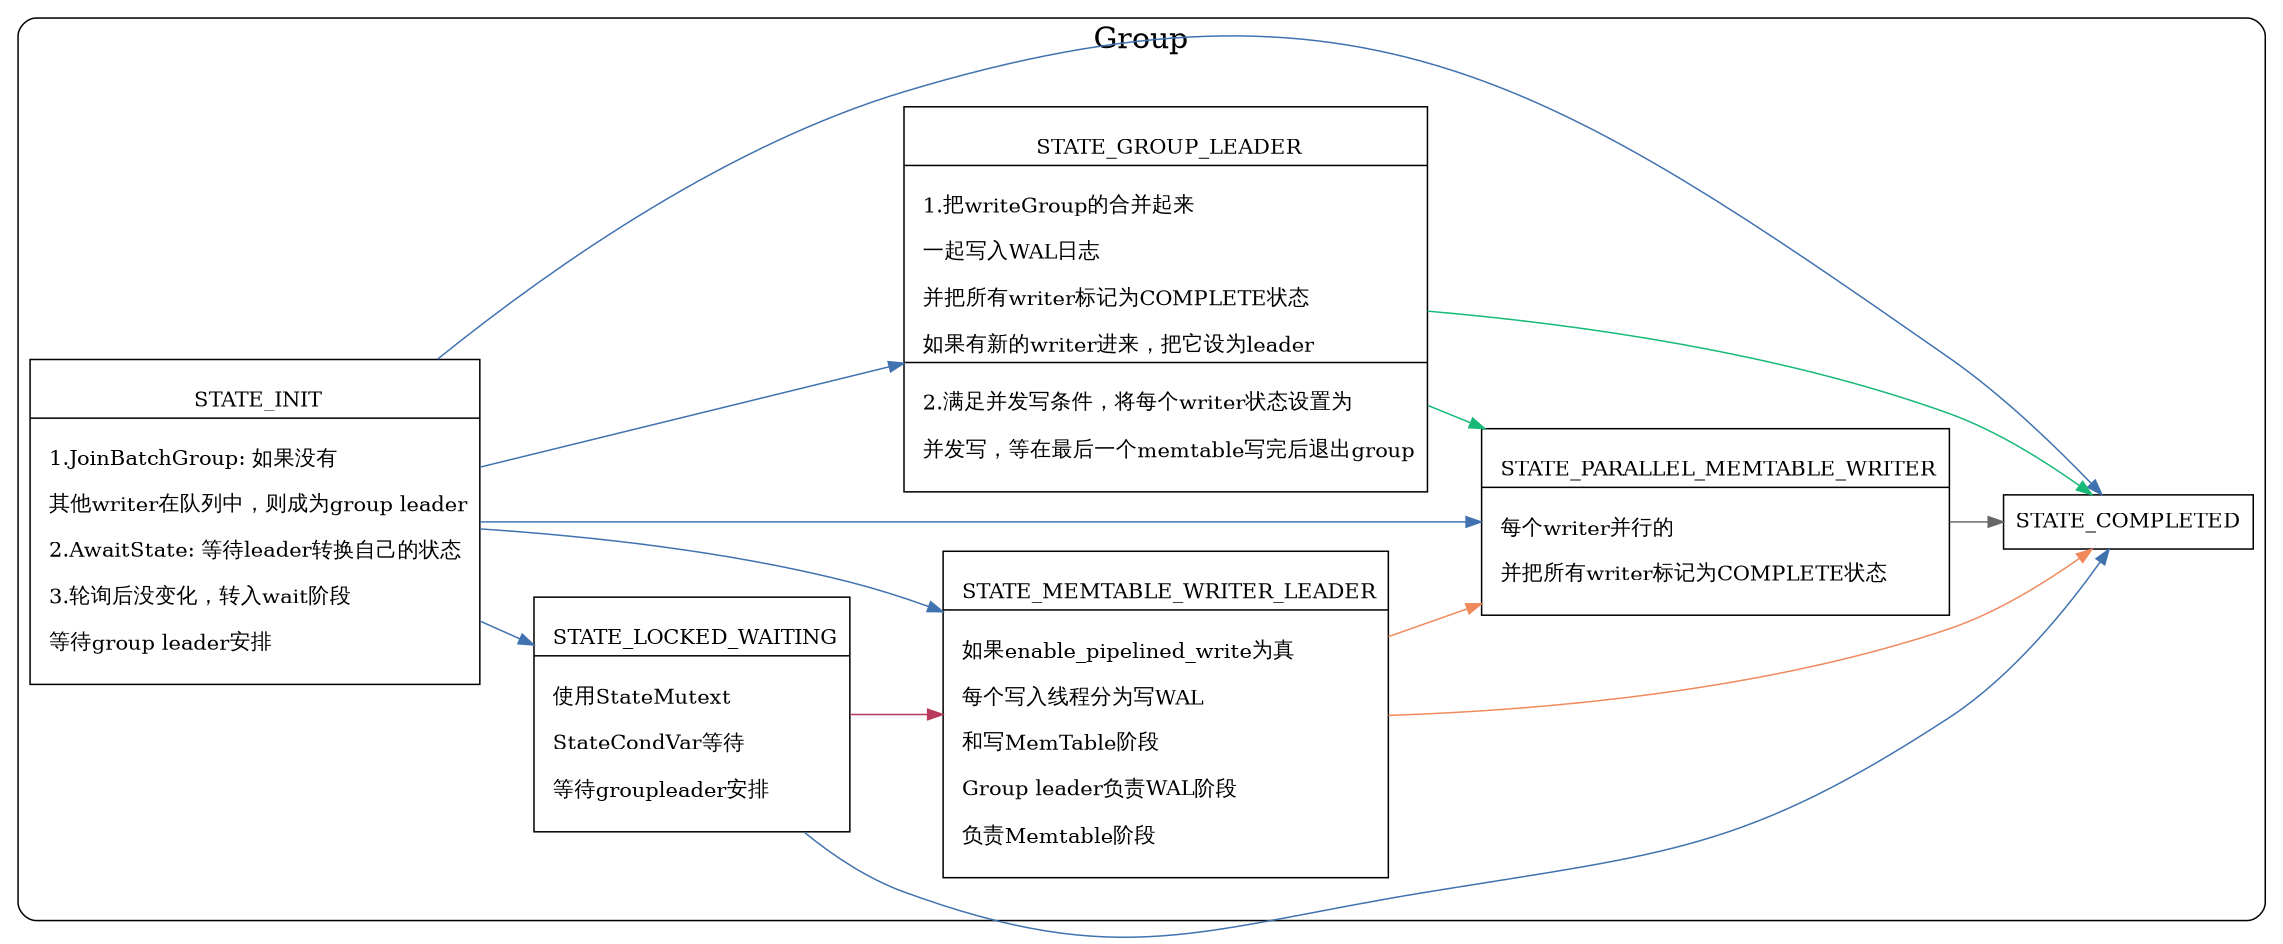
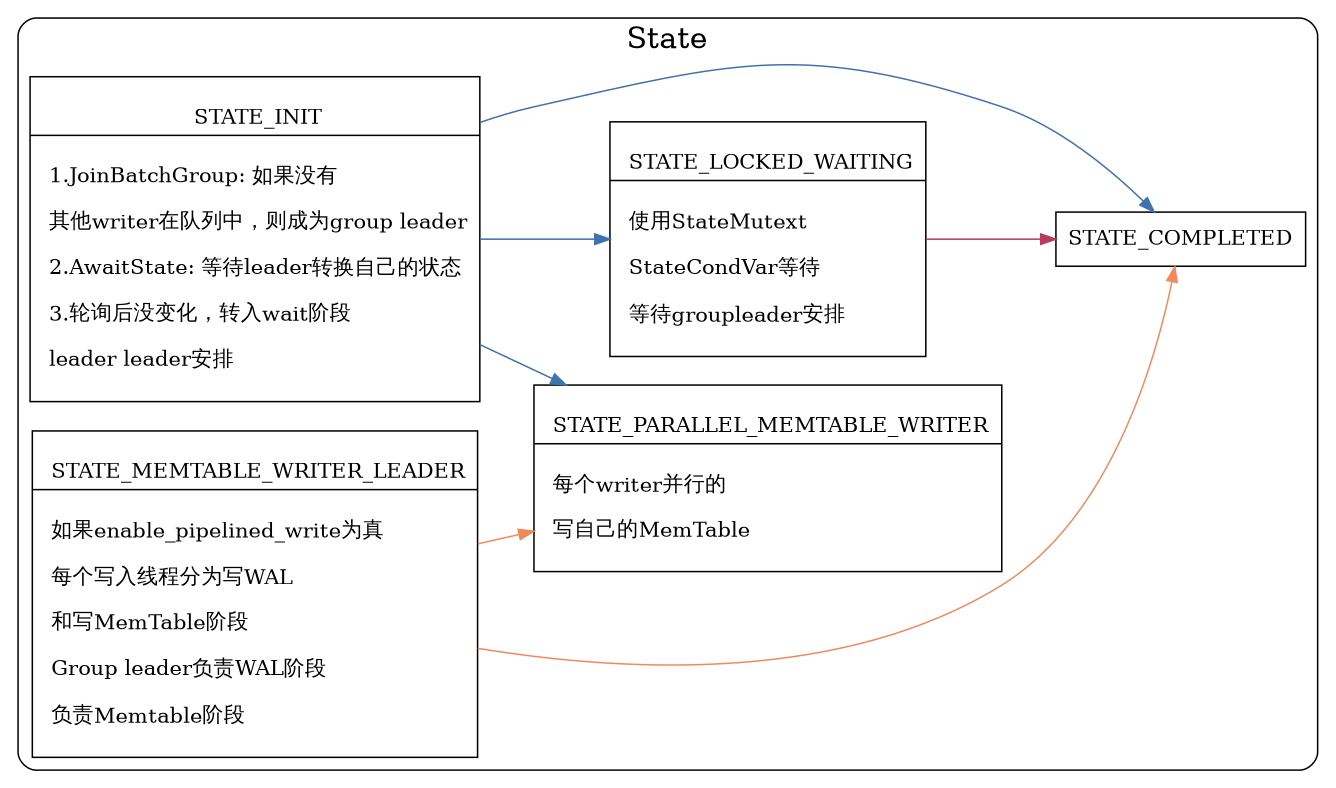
cluster "Group": label "Group" -> "State"
node "STATE_GROUP_LEADER": removed
edge "STATE_PARALLEL_MEMTABLE_WRITER" -> "STATE_COMPLETED": removed
edge "STATE_INIT" -> "STATE_MEMTABLE_WRITER_LEADER": removed
node "STATE_PARALLEL_MEMTABLE_WRITER": text "并把所有writer标记为COMPLETE状态" -> "写自己的MemTable"
node "STATE_INIT": text "等待group leader安排" -> "leader leader安排"
edge "STATE_LOCKED_WAITING" -> "STATE_MEMTABLE_WRITER_LEADER": removed
edge "STATE_LOCKED_WAITING" -> "STATE_COMPLETED": color #3f72af -> #b83b5e
